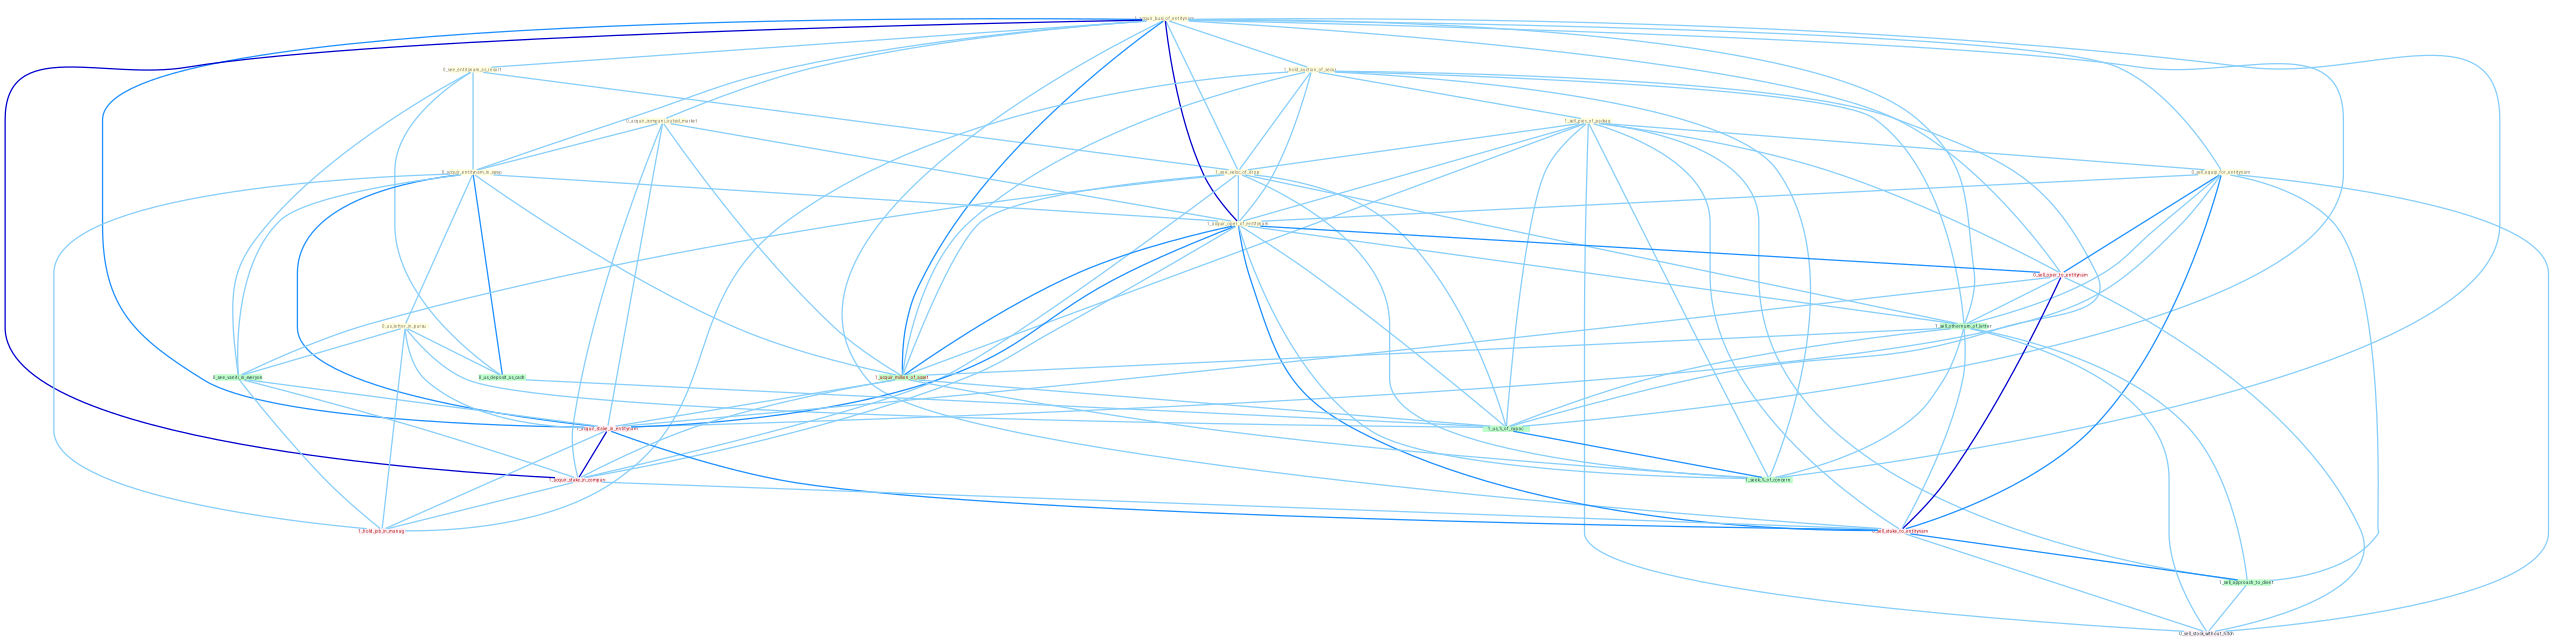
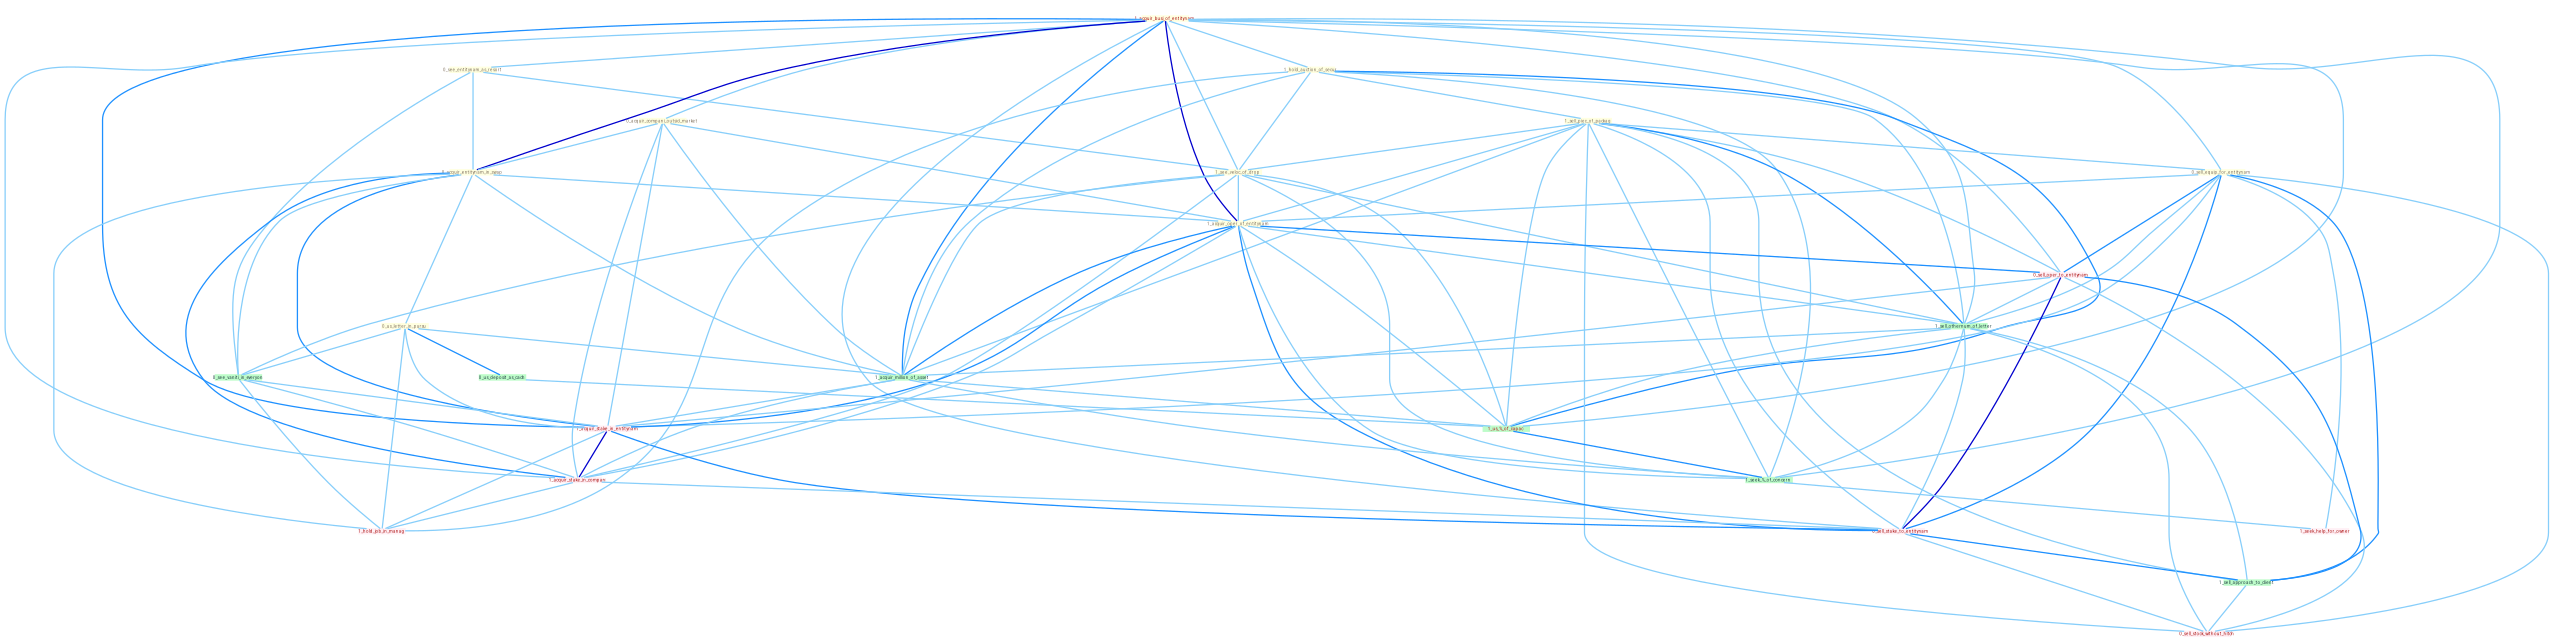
node "1_acquir_busi_of_entitynam": fontcolor #8b7d6b -> #b22222
edge "1_acquir_busi_of_entitynam" -- "1_acquir_stake_in_compani": color #0000cd -> #87cefa
edge "1_acquir_busi_of_entitynam" -- "0_acquir_entitynam_in_swap": color #87cefa -> #0000cd
edge "1_hold_auction_of_secur" -- "1_acquir_oper_of_entitynam": removed
edge "1_sell_piec_of_packag" -- "1_sell_othernum_of_letter": added
edge "1_hold_auction_of_secur" -- "1_us_%_of_capac": color #87cefa -> #1e90ff
edge "0_see_entitynam_as_resort" -- "0_us_deposit_as_cach": removed
edge "0_acquir_entitynam_in_swap" -- "0_us_deposit_as_cach": now "0_acquir_entitynam_in_swap" -- "1_acquir_stake_in_compani"
edge "0_us_letter_in_pursu" -- "0_us_deposit_as_cach": color #87cefa -> #1e90ff
node "1_acquir_million_of_asset": fontcolor #b22222 -> #2f4f4f
edge "0_sell_equip_for_entitynam" -- "1_sell_approach_to_client": color #87cefa -> #1e90ff
edge "0_sell_oper_to_entitynam" -- "1_sell_approach_to_client": added
edge "0_us_letter_in_pursu" -- "1_us_%_of_capac": now "0_us_letter_in_pursu" -- "1_acquir_million_of_asset"
node "1_us_%_of_capac": fontcolor #2f4f4f -> #b22222
node "1_seek_help_for_owner": added
node "0_sell_stock_without_hitch": fontcolor #2f4f4f -> #b22222
